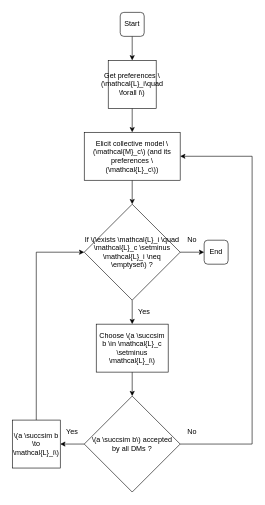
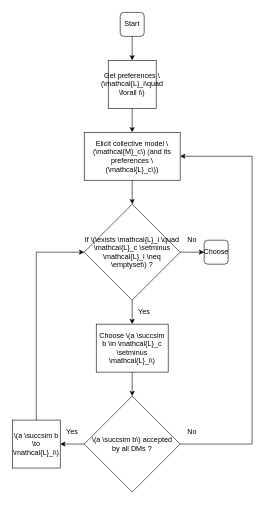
node "End": label "End" -> "Choose"
